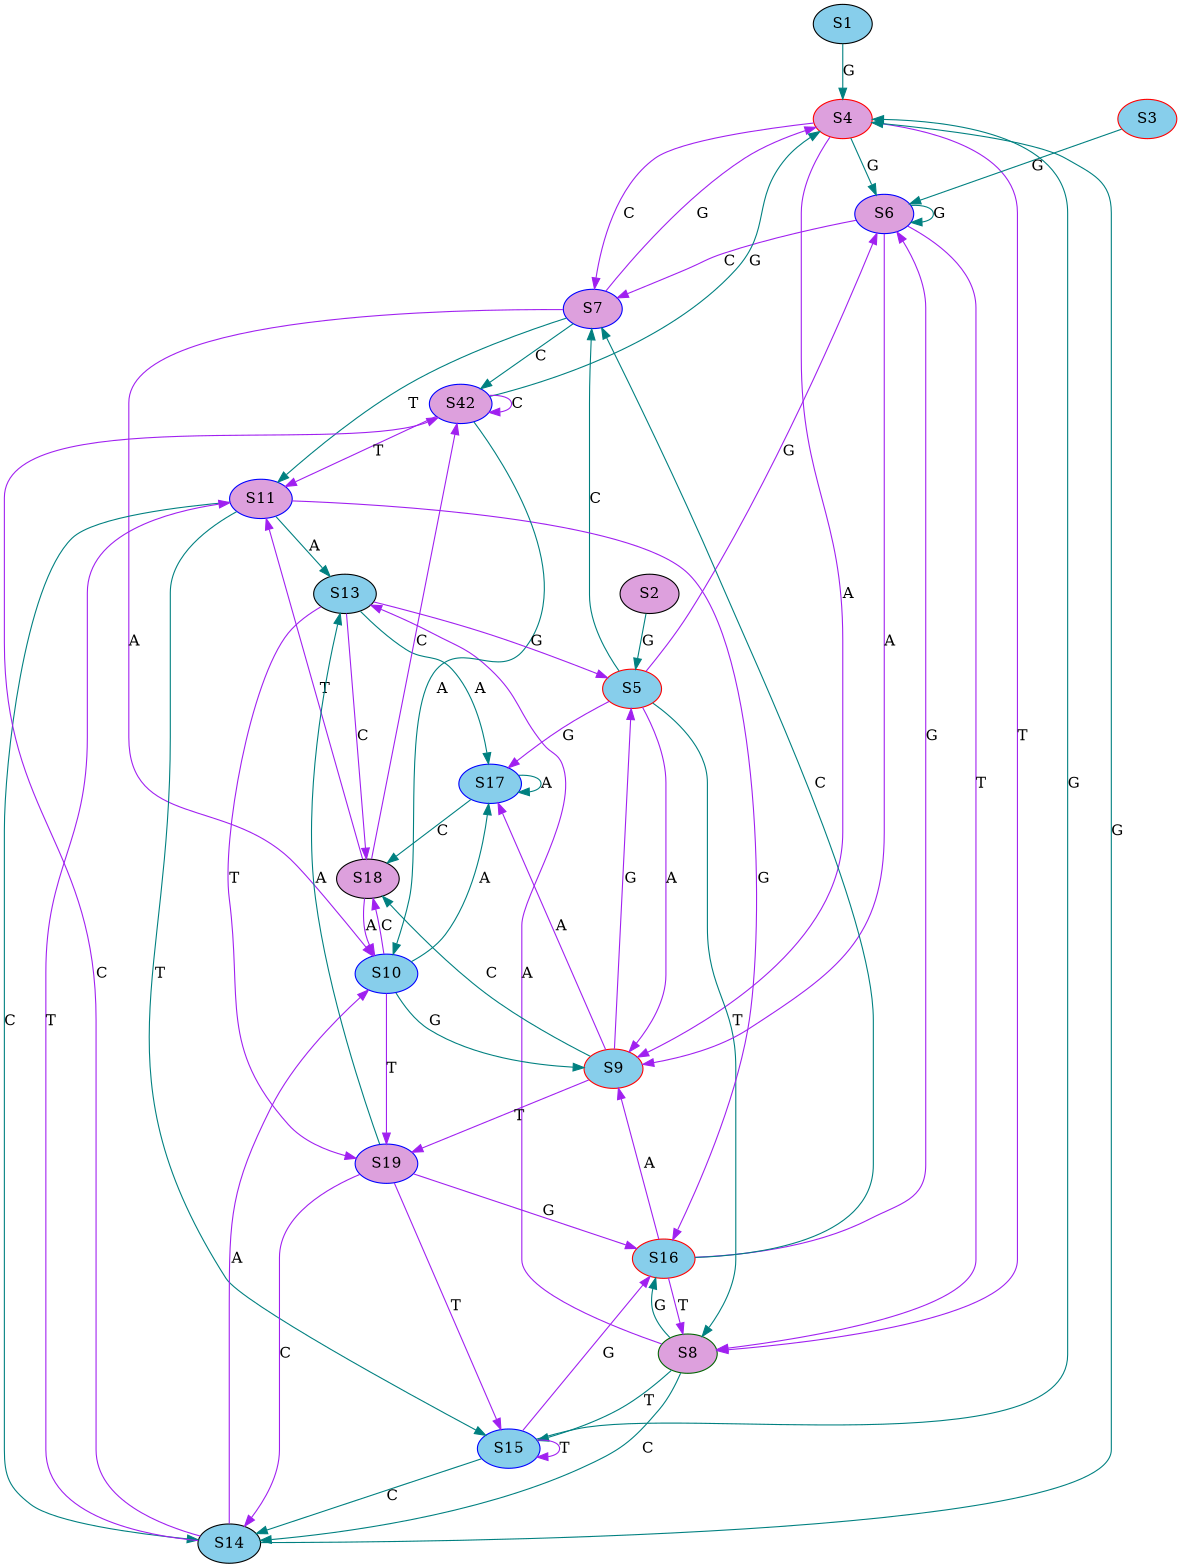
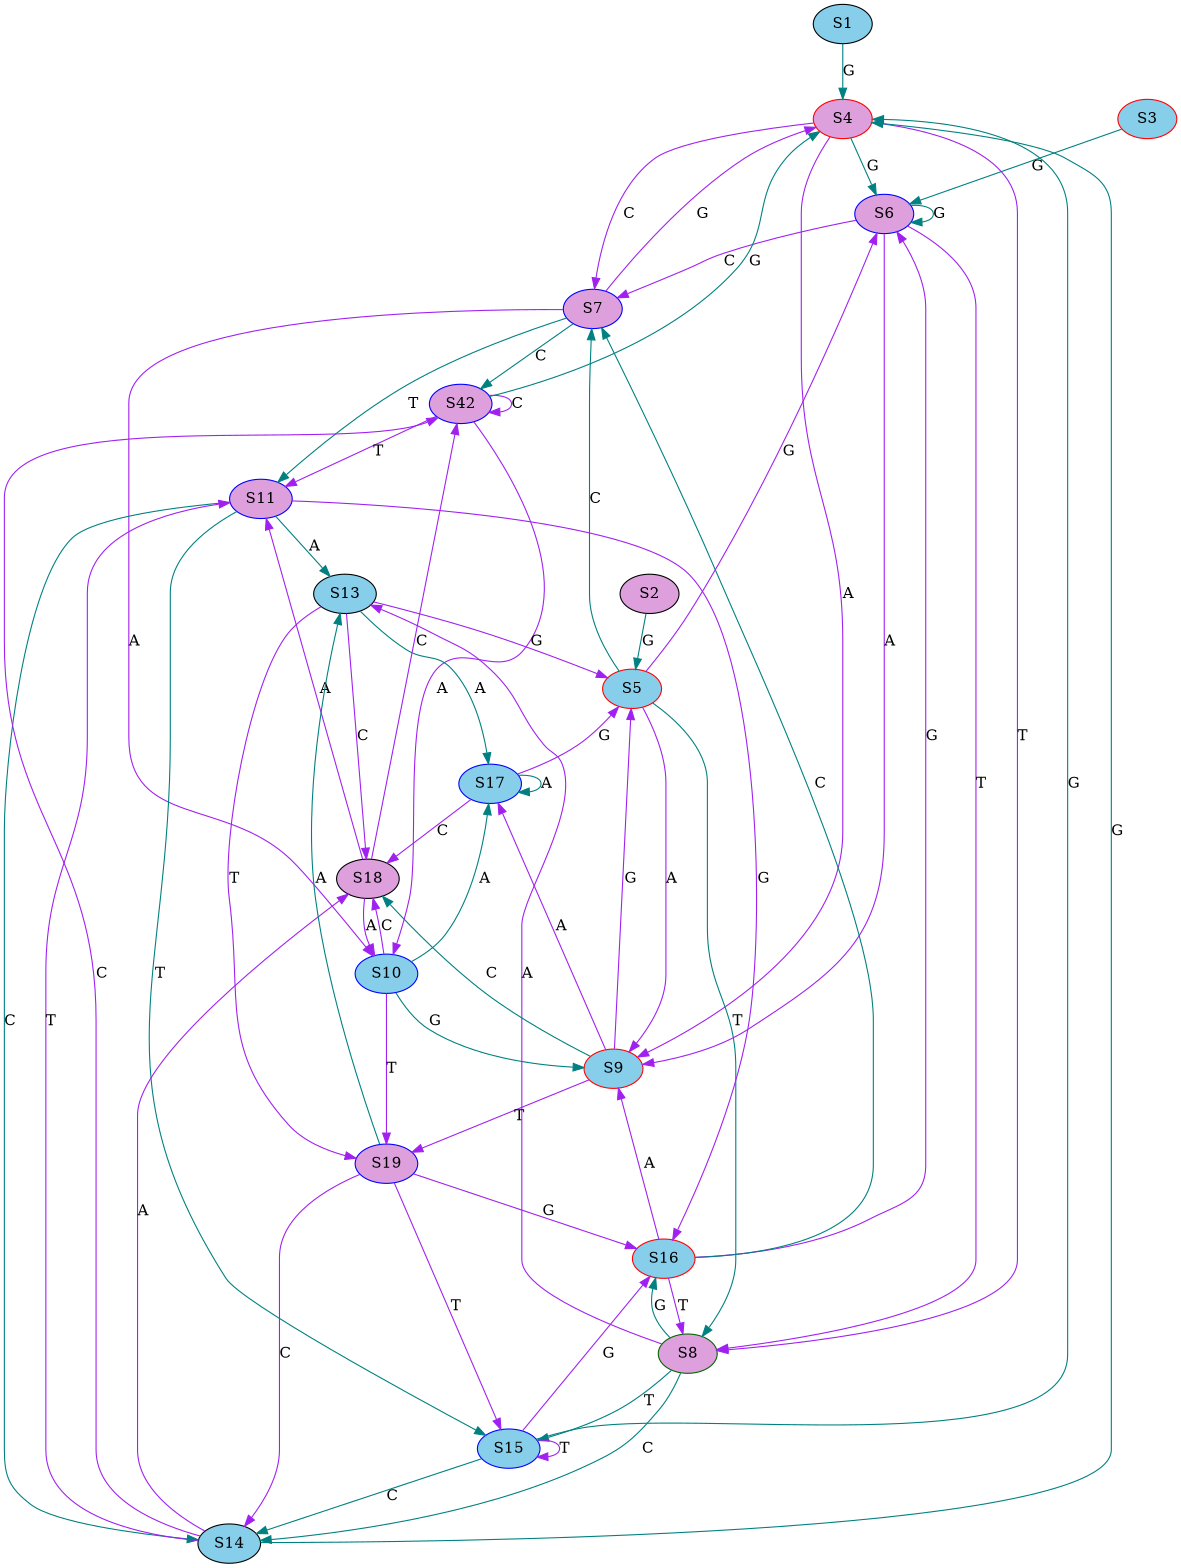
edge "S42" -> "S10": color teal -> purple
edge "S18" -> "S11": label "T" -> "A"
edge "S5" -> "S17": reversed
edge "S17" -> "S18": color teal -> purple
edge "S14" -> "S10": now "S14" -> "S18"
